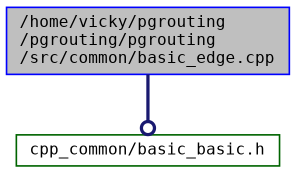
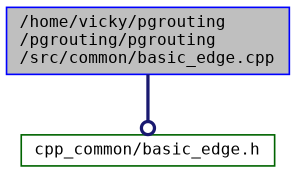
node "cpp_common/basic_basic.h": label "cpp_common/basic_basic.h" -> "cpp_common/basic_edge.h"
